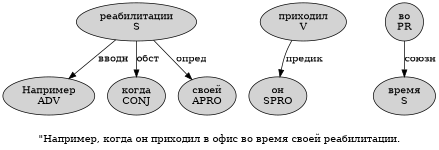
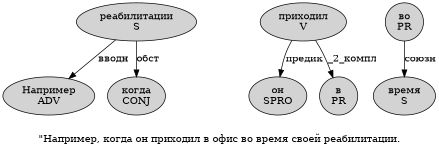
node "своей APRO": removed
node "в PR": added
